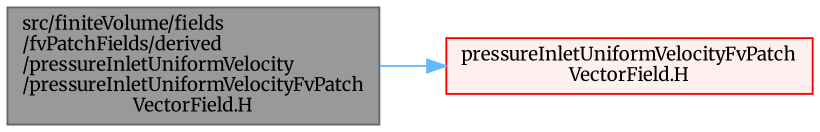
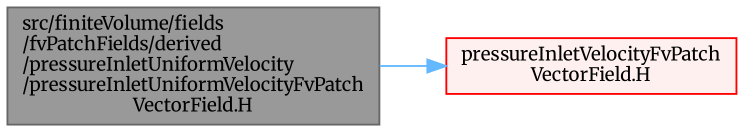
node "pressureInletUniformVelocityFvPatch VectorField.H": label "pressureInletUniformVelocityFvPatch VectorField.H" -> "pressureInletVelocityFvPatch VectorField.H"
